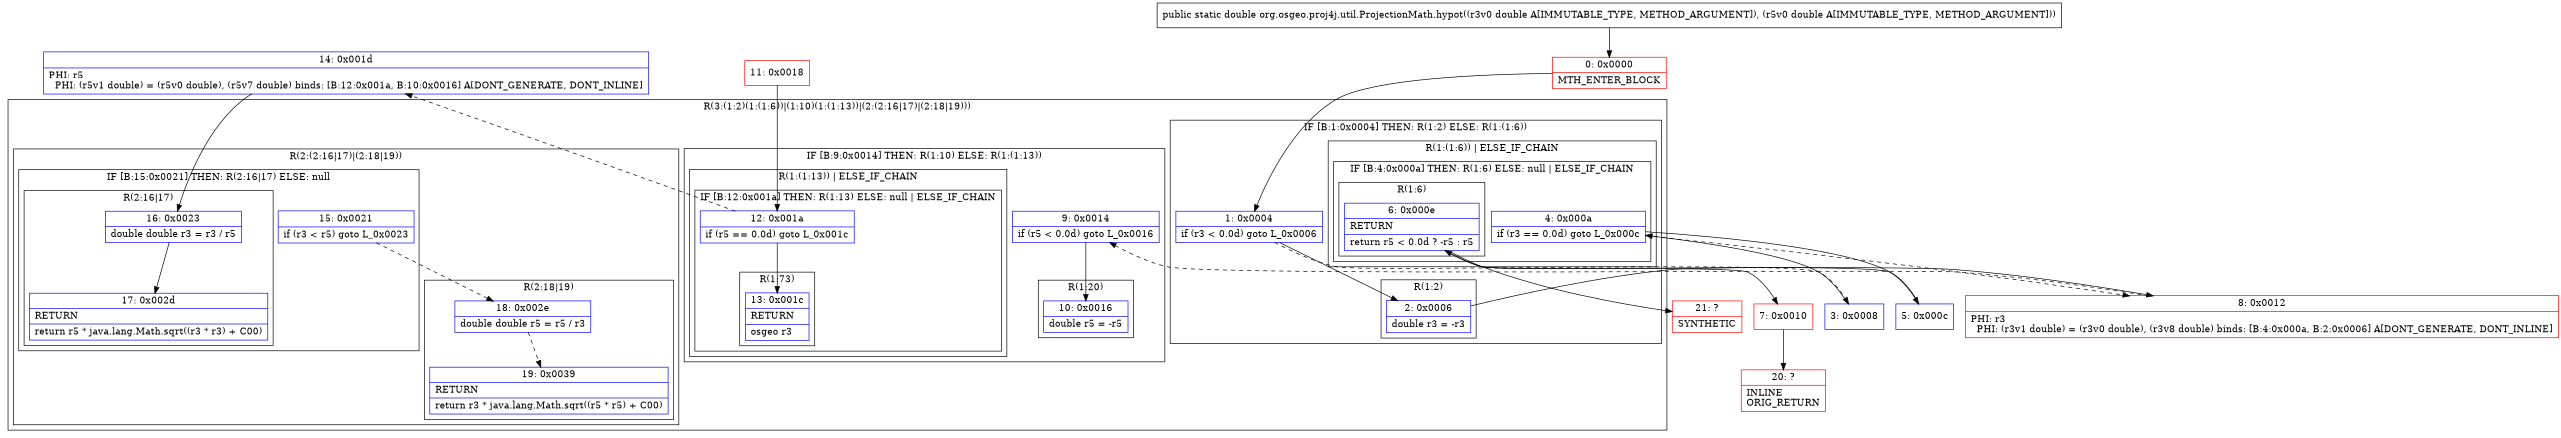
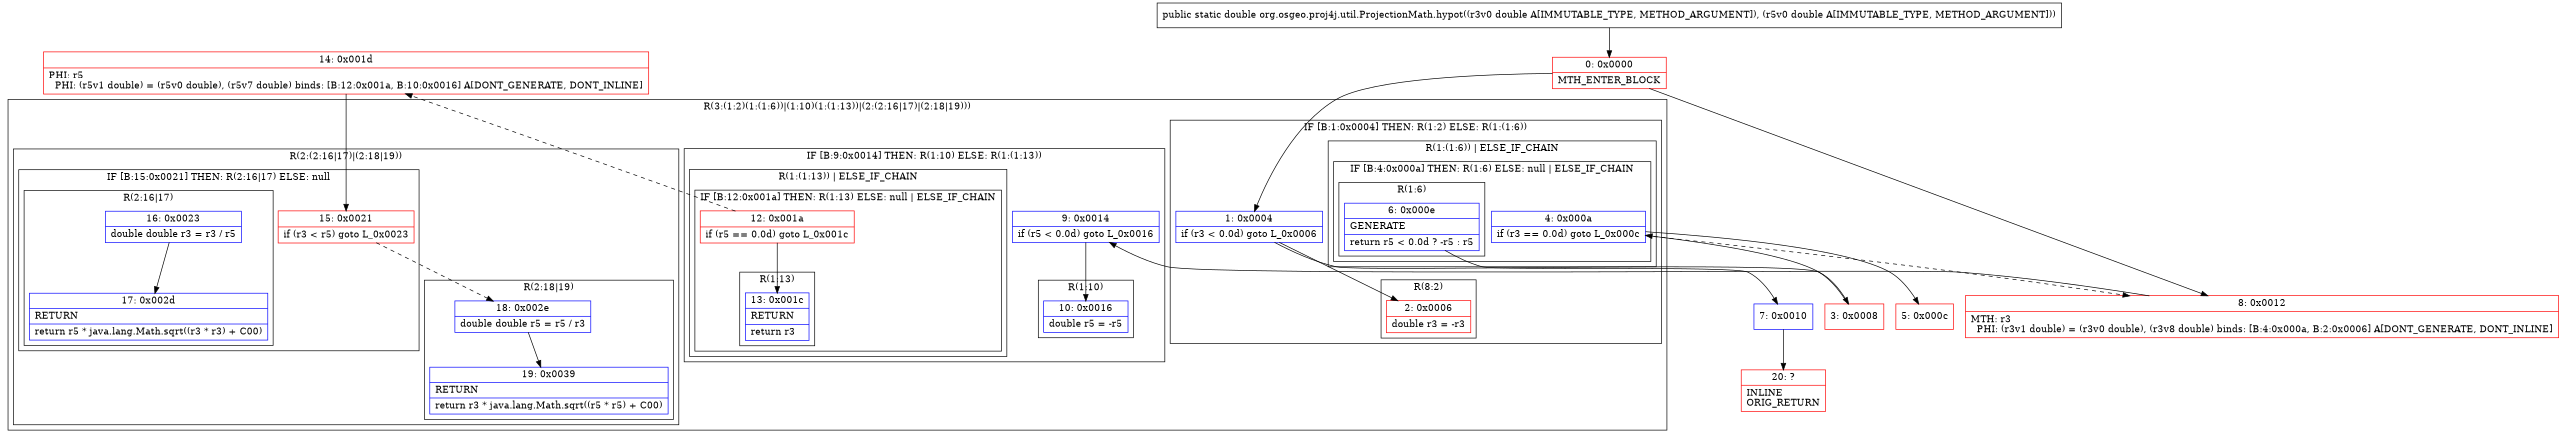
node "14: 0x001d": color blue -> red
node "11: 0x0018": removed
edge "14: 0x001d" -> "16: 0x0023": now "14: 0x001d" -> "15: 0x0021"
node "6: 0x000e": text "RETURN" -> "GENERATE"
node "15: 0x0021": color blue -> red
node "12: 0x001a": color blue -> red
edge "1: 0x0004" -> "3: 0x0008": style dashed -> solid
edge "2: 0x0006" -> "8: 0x0012": now "0: 0x0000" -> "8: 0x0012"
edge "5: 0x000c" -> "6: 0x000e": removed
edge "8: 0x0012" -> "9: 0x0014": style dashed -> solid
cluster "R(1:73)": label "R(1:73)" -> "R(1:13)"
cluster "R(1:20)": label "R(1:20)" -> "R(1:10)"
cluster "R(1:2)": label "R(1:2)" -> "R(8:2)"
node "2: 0x0006": color blue -> red
node "21: ?": removed
node "7: 0x0010": color red -> blue
node "3: 0x0008": color blue -> red
node "5: 0x000c": color blue -> red
node "8: 0x0012": text "PHI: r3" -> "MTH: r3"
node "13: 0x001c": text "osgeo r3" -> "return r3"
edge "18: 0x002e" -> "19: 0x0039": style dashed -> solid
